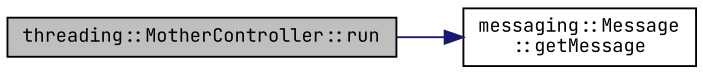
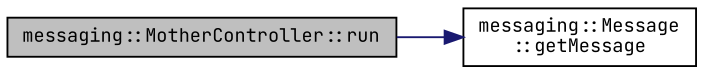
node "threading::MotherController::run": label "threading::MotherController::run" -> "messaging::MotherController::run"
